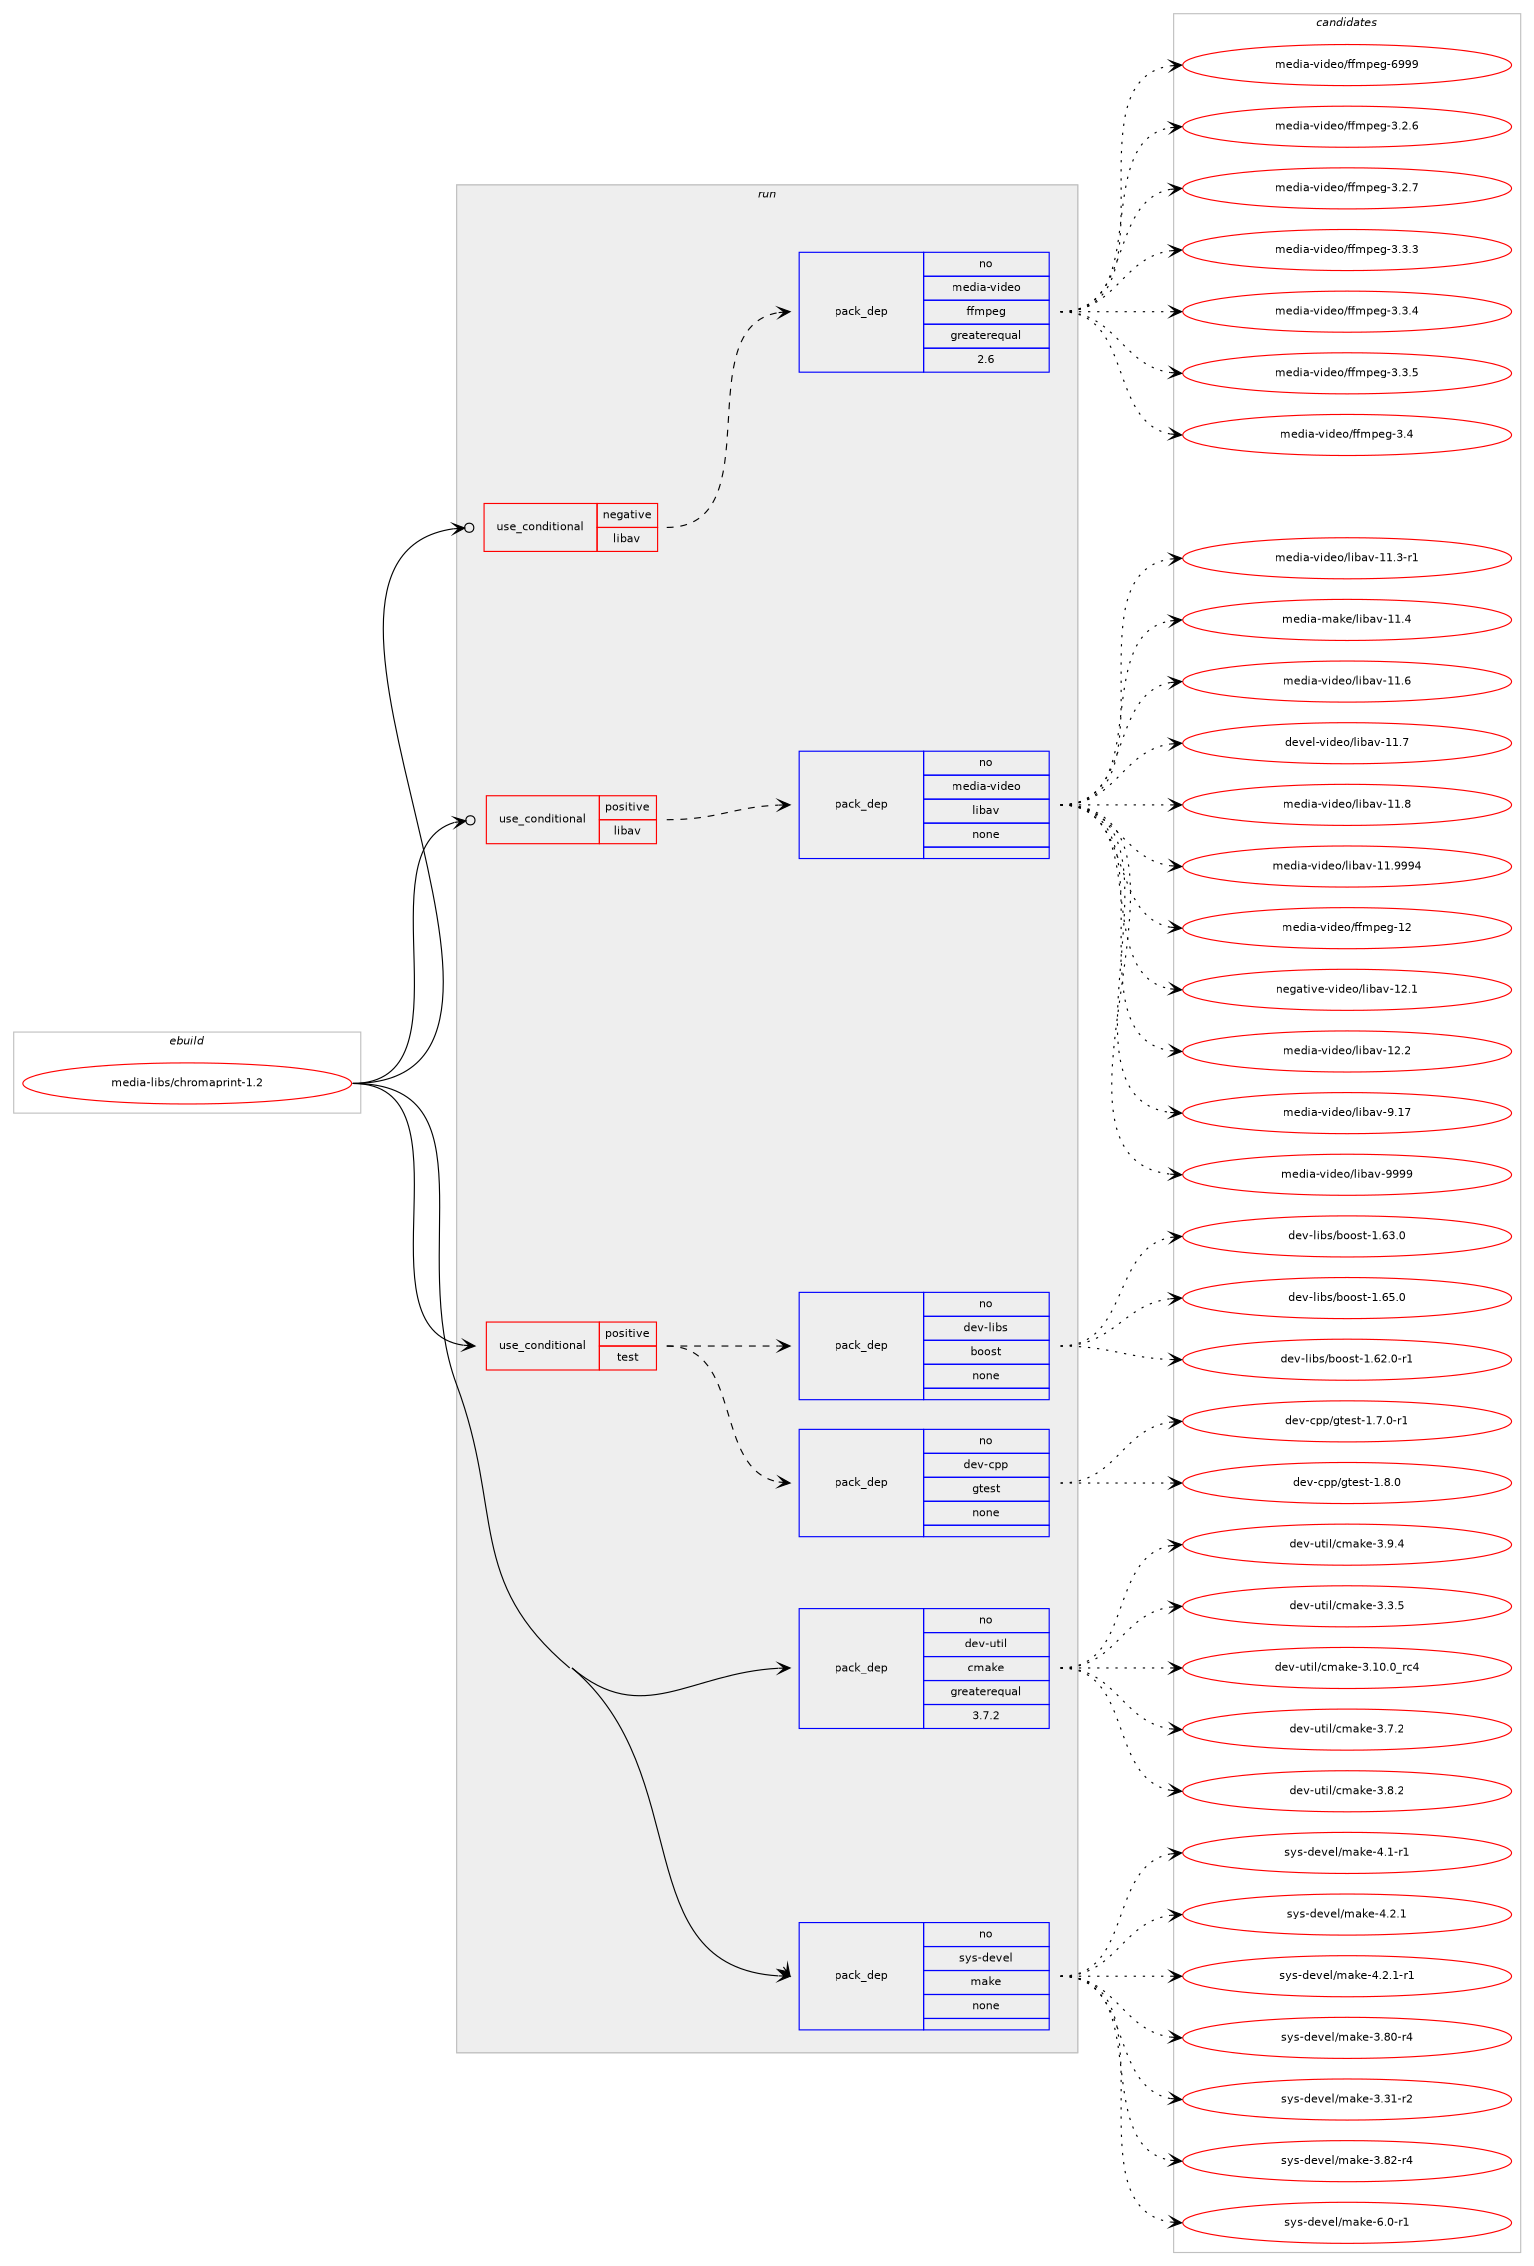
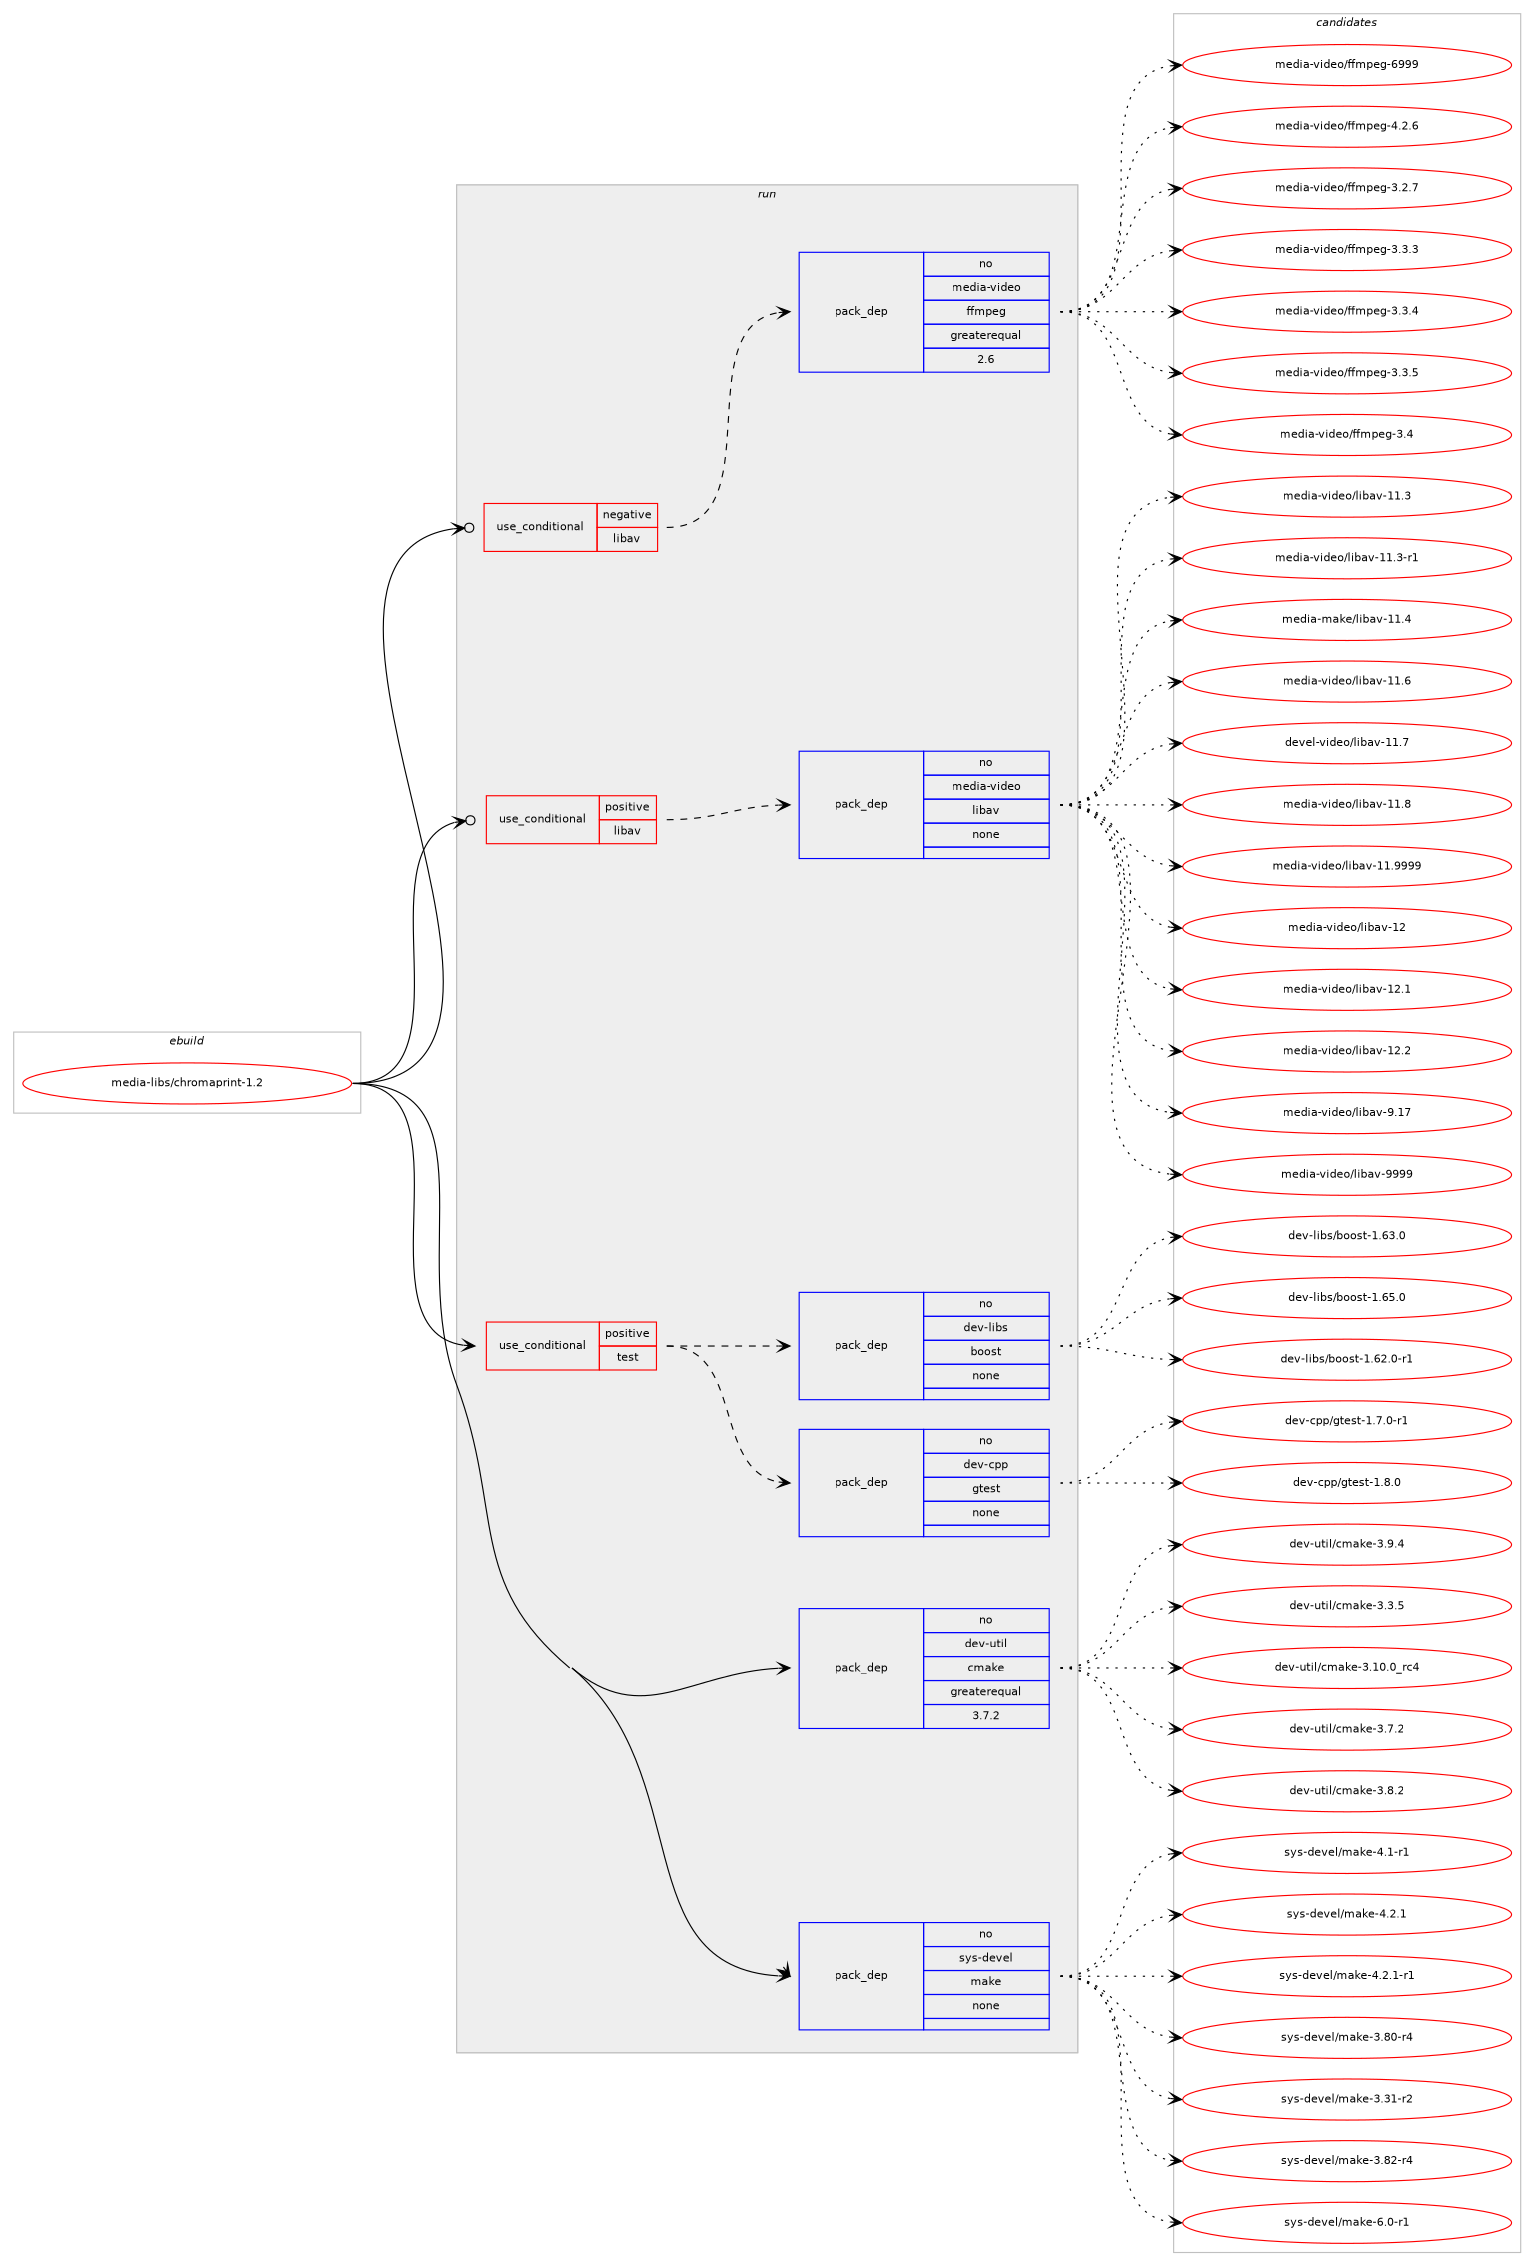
node "media-video/ffmpeg-3.2.6": label "media-video/ffmpeg-3.2.6" -> "media-video/ffmpeg-4.2.6"
node "media-video/libav-11.3": added
node "media-video/libav-11.9994": label "media-video/libav-11.9994" -> "media-video/libav-11.9999"
node "media-video/ffmpeg-12": label "media-video/ffmpeg-12" -> "media-video/libav-12"
node "negative-video/libav-12.1": label "negative-video/libav-12.1" -> "media-video/libav-12.1"
